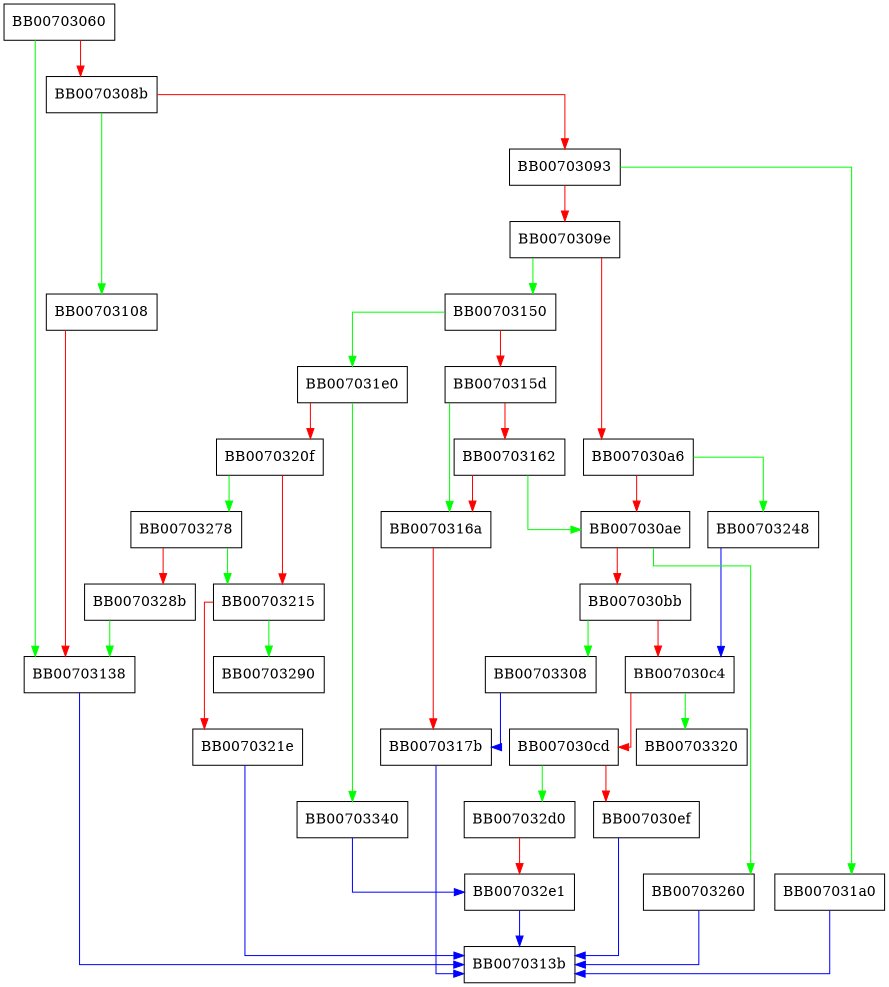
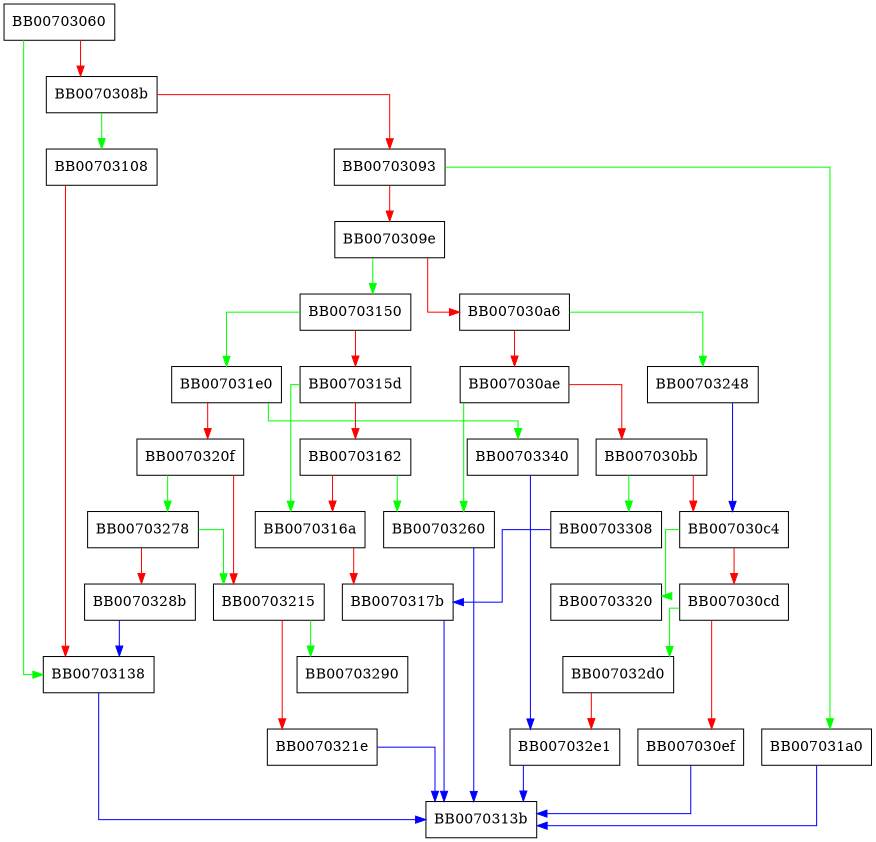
edge "BB00703162" -> "BB007030ae": now "BB00703162" -> "BB00703260"
edge "BB0070328b" -> "BB00703138": color green -> blue
